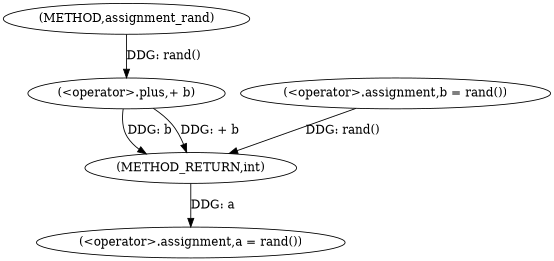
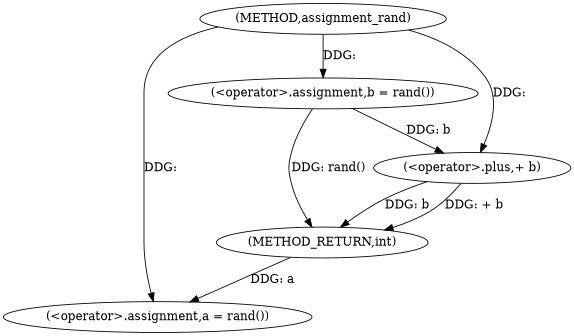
edge "(METHOD,assignment_rand)" -> "(<operator>.assignment,b = rand())": added, label "DDG:"
edge "(METHOD,assignment_rand)" -> "(<operator>.plus,+ b)": label "DDG: rand()" -> "DDG: "
edge "(<operator>.assignment,b = rand())" -> "(<operator>.plus,+ b)": added, label "DDG: b"
edge "(METHOD,assignment_rand)" -> "(<operator>.assignment,a = rand())": added, label "DDG:"
